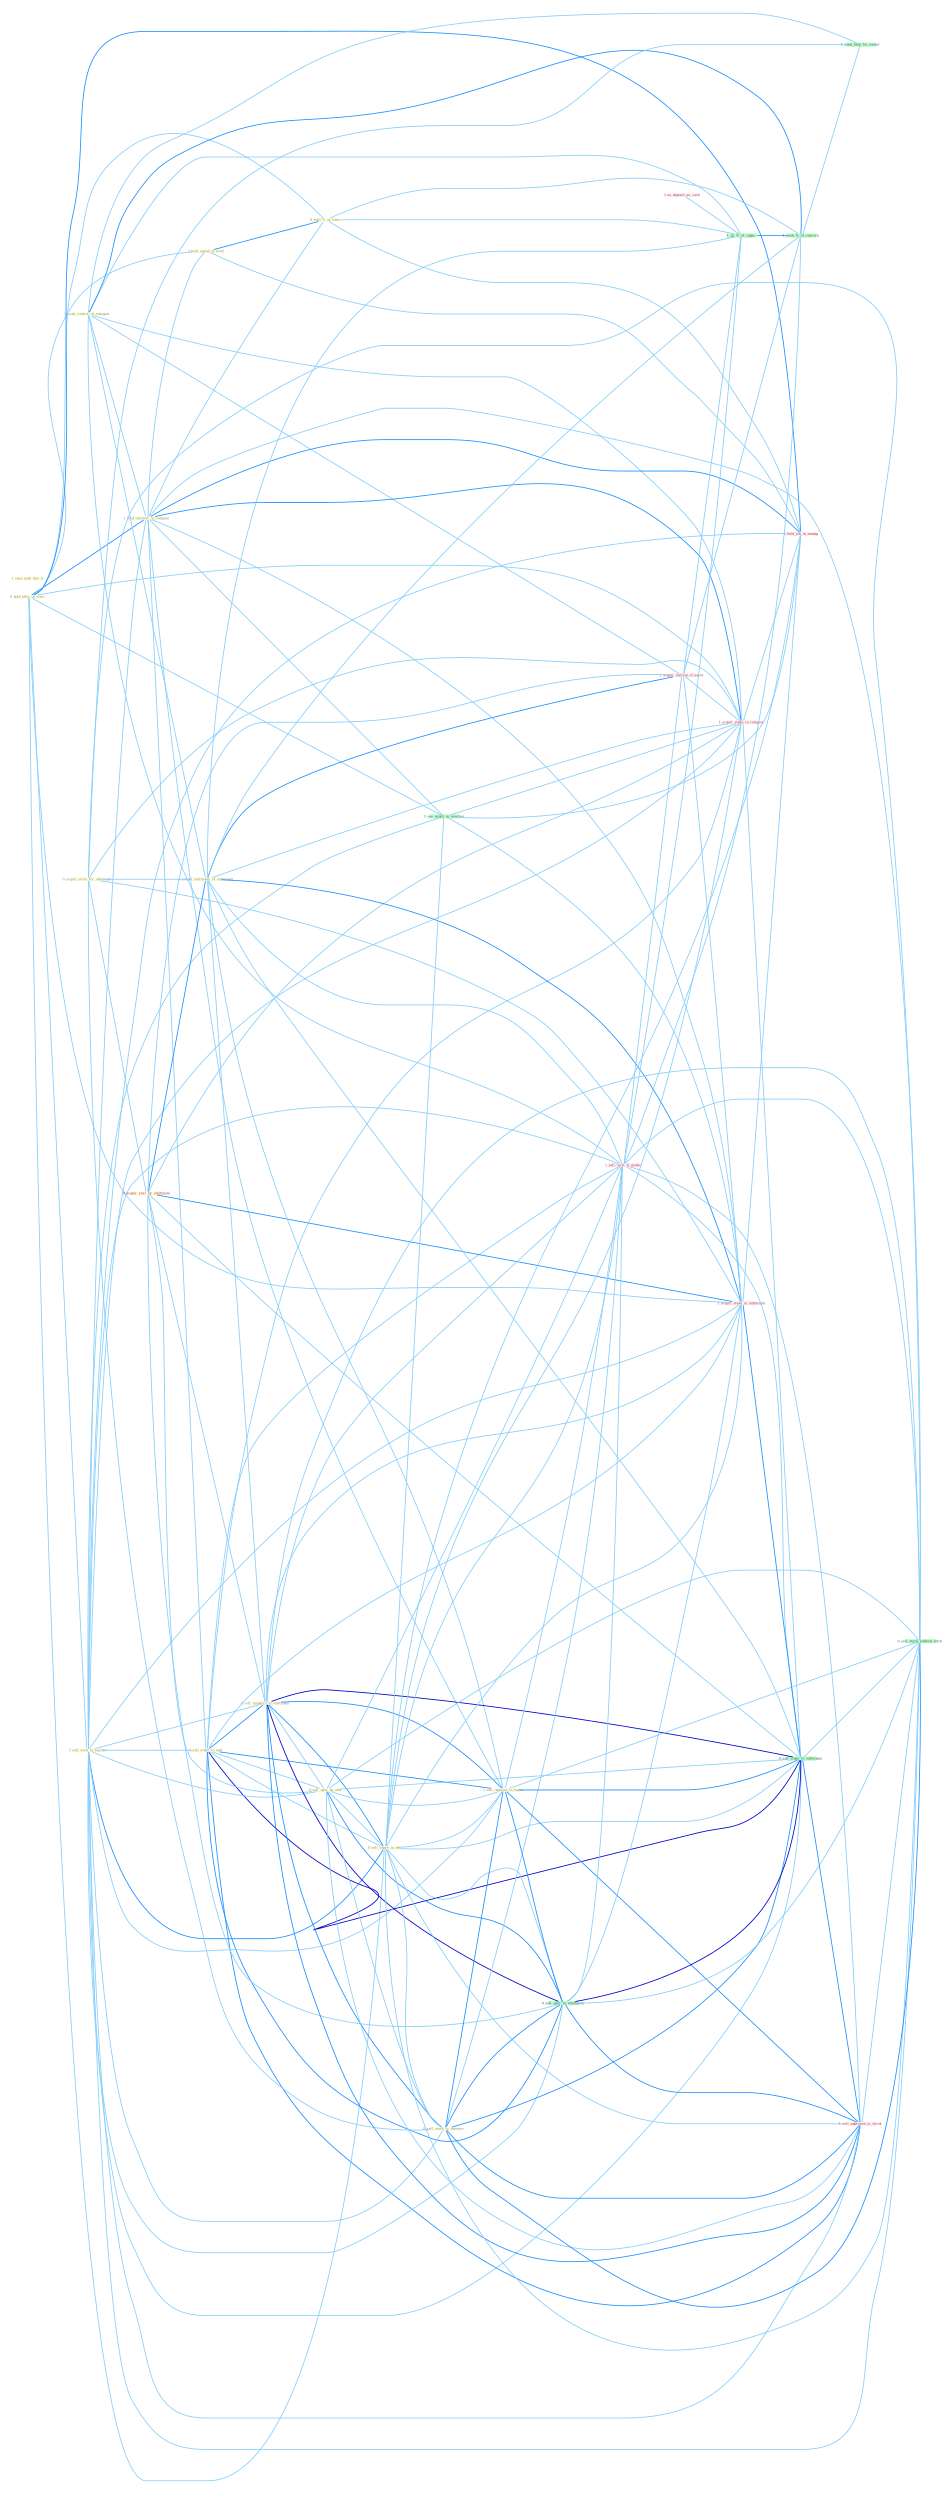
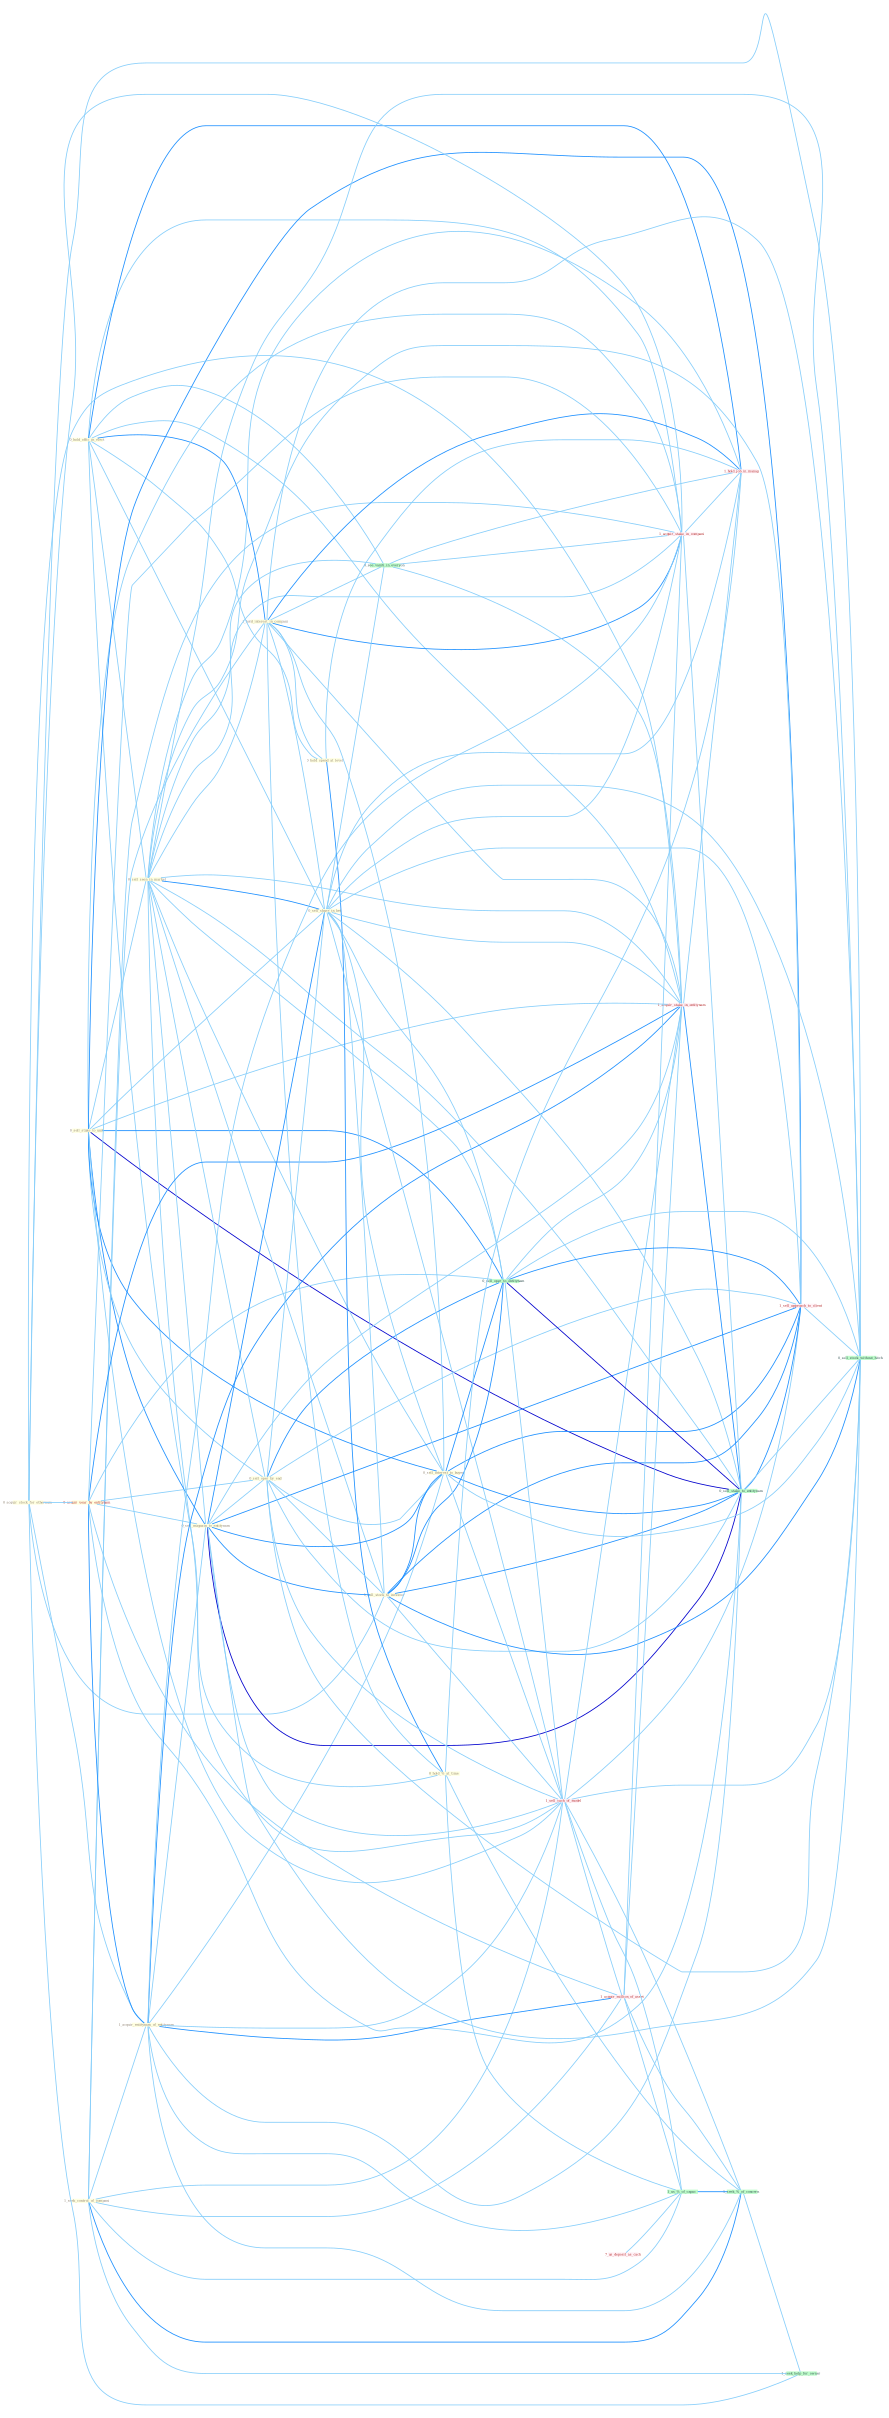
node "0_us_deposit_as_cach": label "0_us_deposit_as_cach" -> "7_us_deposit_as_cach"
node "1_seen_noth_like_it": removed
edge "1_hold_interest_in_compani" -- "0_sell_stake_to_unit": now "1_hold_interest_in_compani" -- "0_sell_share_in_bet"
edge "1_sell_cach_of_model" -- "0_sell_stake_to_entitynam": now "1_sell_cach_of_model" -- "1_acquir_stake_in_entitynam"
edge "0_sell_magazin_to_entitynam" -- "0_sell_oper_to_entitynam": removed
